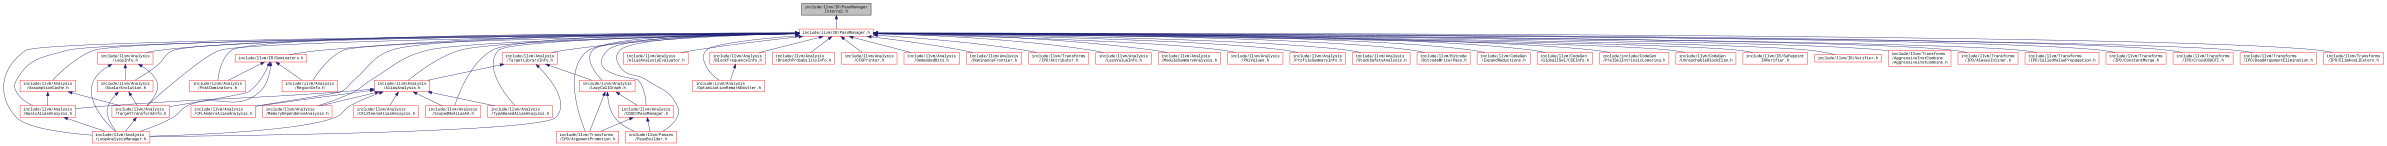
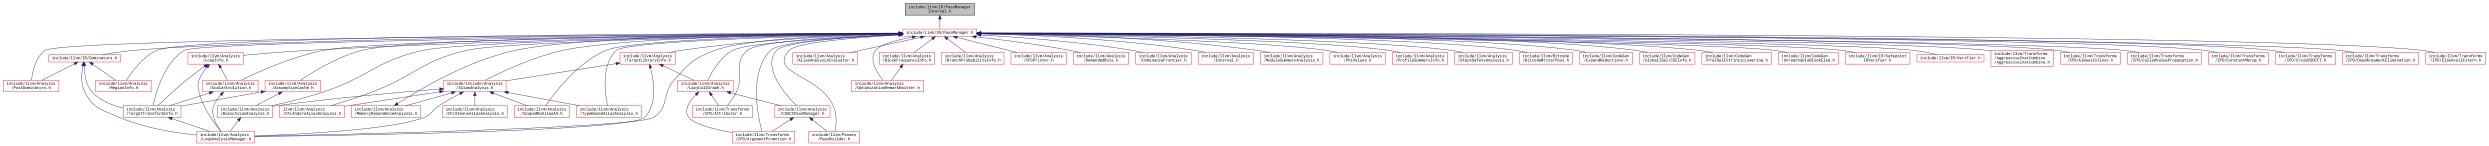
edge "include/llvm/Analysis /MemoryDependenceAnalysis.h" -> "include/llvm/IR/PassManager.h": reversed
node "include/llvm/Analysis /LazyValueInfo.h": label "include/llvm/Analysis /LazyValueInfo.h" -> "include/llvm/Analysis /Internal.h"
node "include/include/CodeGen /PreISelIntrinsicLowering.h": label "include/include/CodeGen /PreISelIntrinsicLowering.h" -> "include/llvm/CodeGen /PreISelIntrinsicLowering.h"
node "include/llvm/Analysis /AliasAnalysis.h": label "include/llvm/Analysis /AliasAnalysis.h" -> "include/include/Analysis /AliasAnalysis.h"
node "include/llvm/Analysis /CFLAndersAliasAnalysis.h": label "include/llvm/Analysis /CFLAndersAliasAnalysis.h" -> "llvm/llvm/Analysis /CFLAndersAliasAnalysis.h"
edge "include/llvm/Passes /PassBuilder.h" -> "include/llvm/Analysis /LazyCallGraph.h": now "include/llvm/Transforms /IPO/Attributor.h" -> "include/llvm/Analysis /LazyCallGraph.h"
